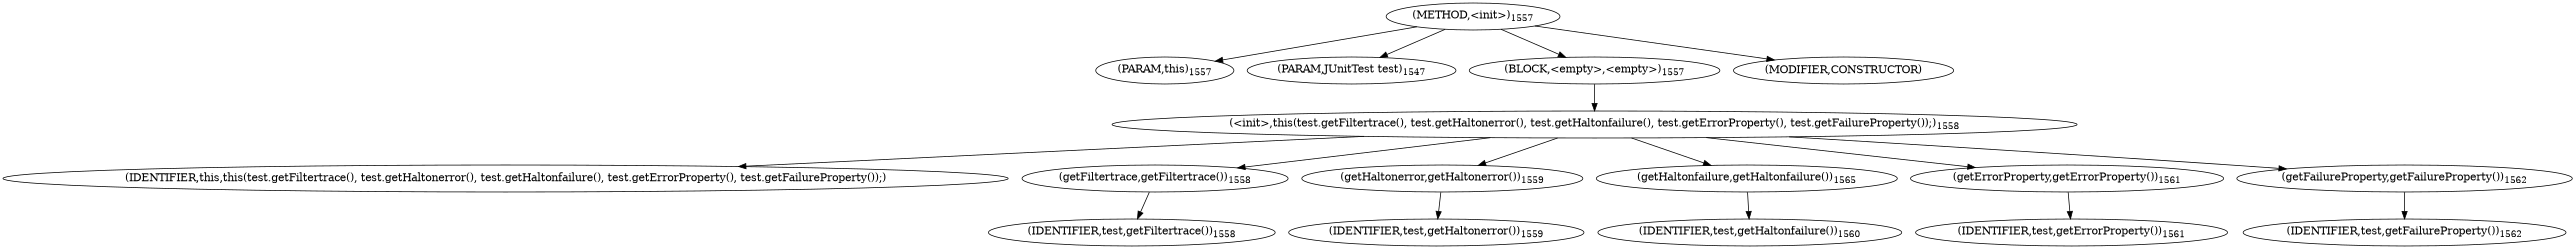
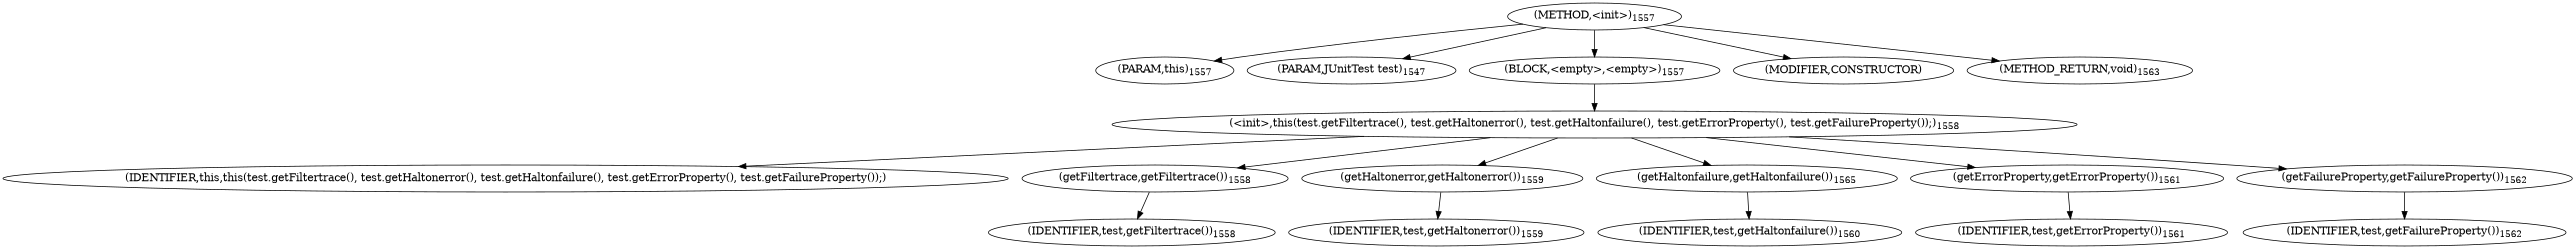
node "(METHOD_RETURN,void)": added
